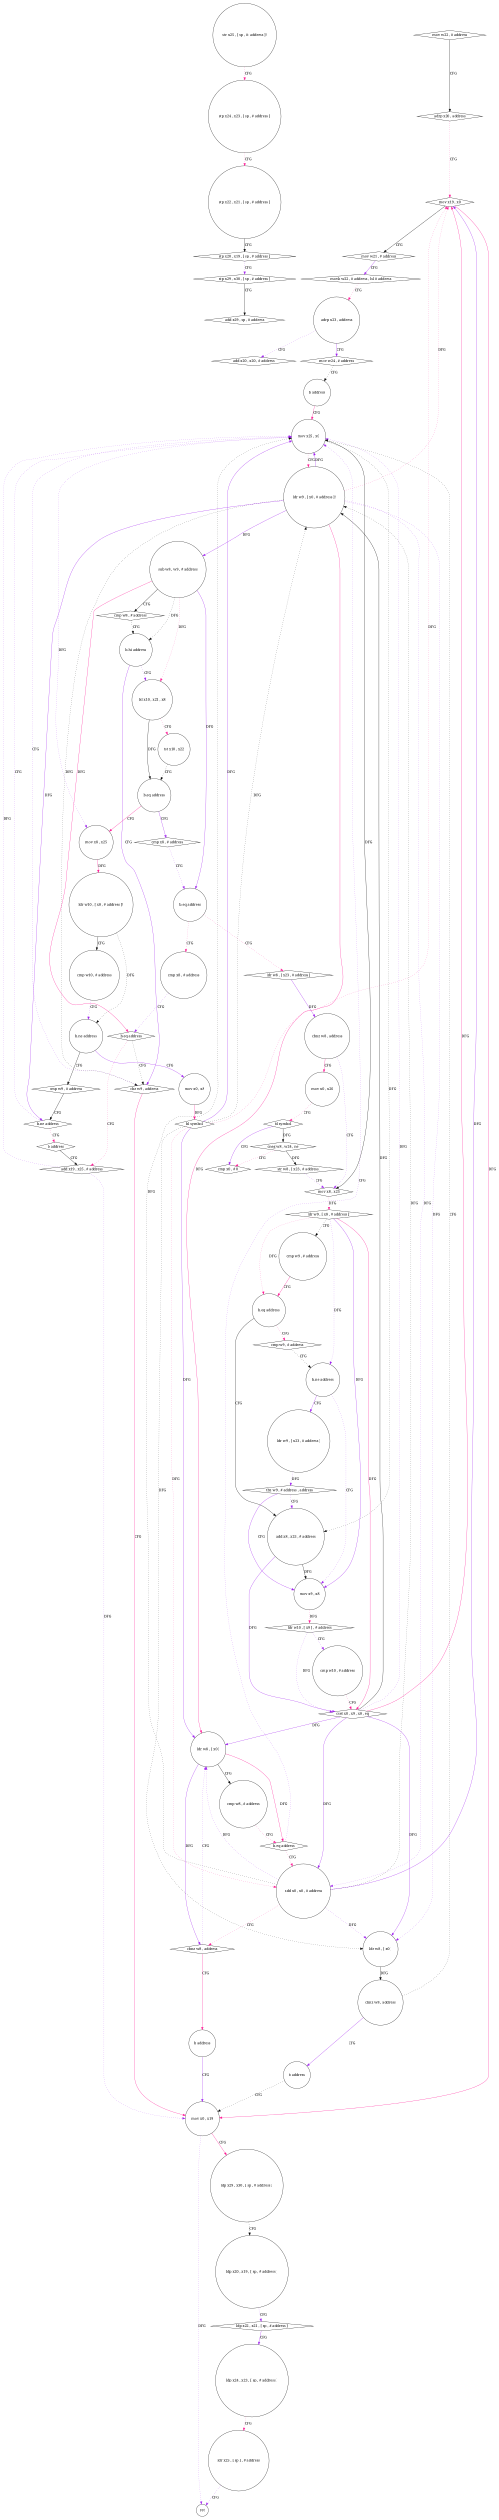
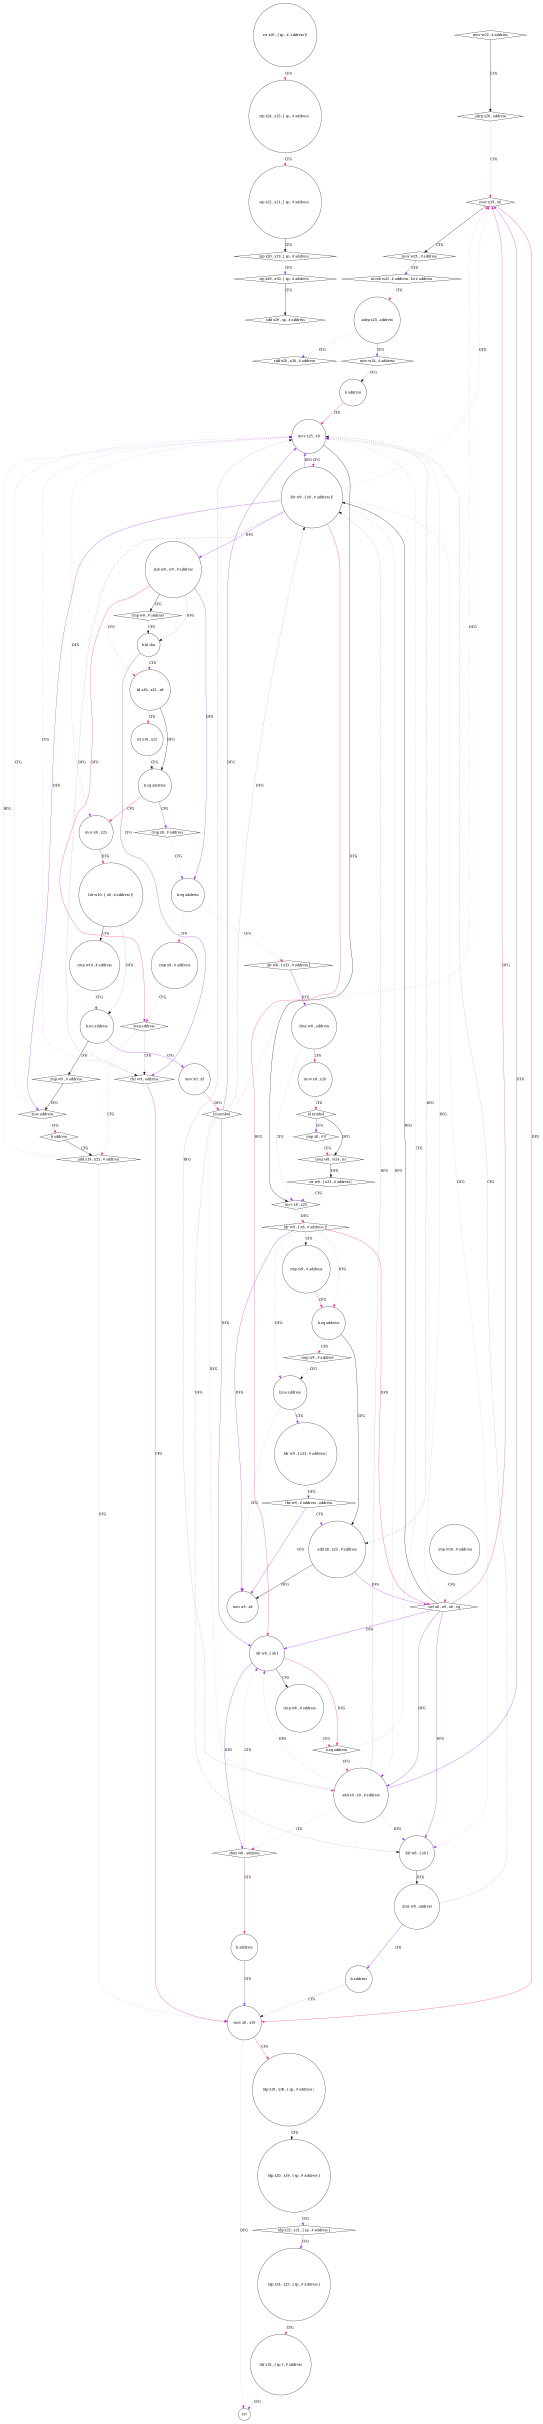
edge "sub w8 , w9 , # address" -> "lsl x10 , x21 , x8": label "DFG" -> "CFG"
node "b.hi address": label "b.hi address" -> "b.hi cbz"
edge "cneg w8 , w24 , ne" -> "cmp x0 , # 0": reversed
node "ldr w10 , [ x9 ] , # address": removed
